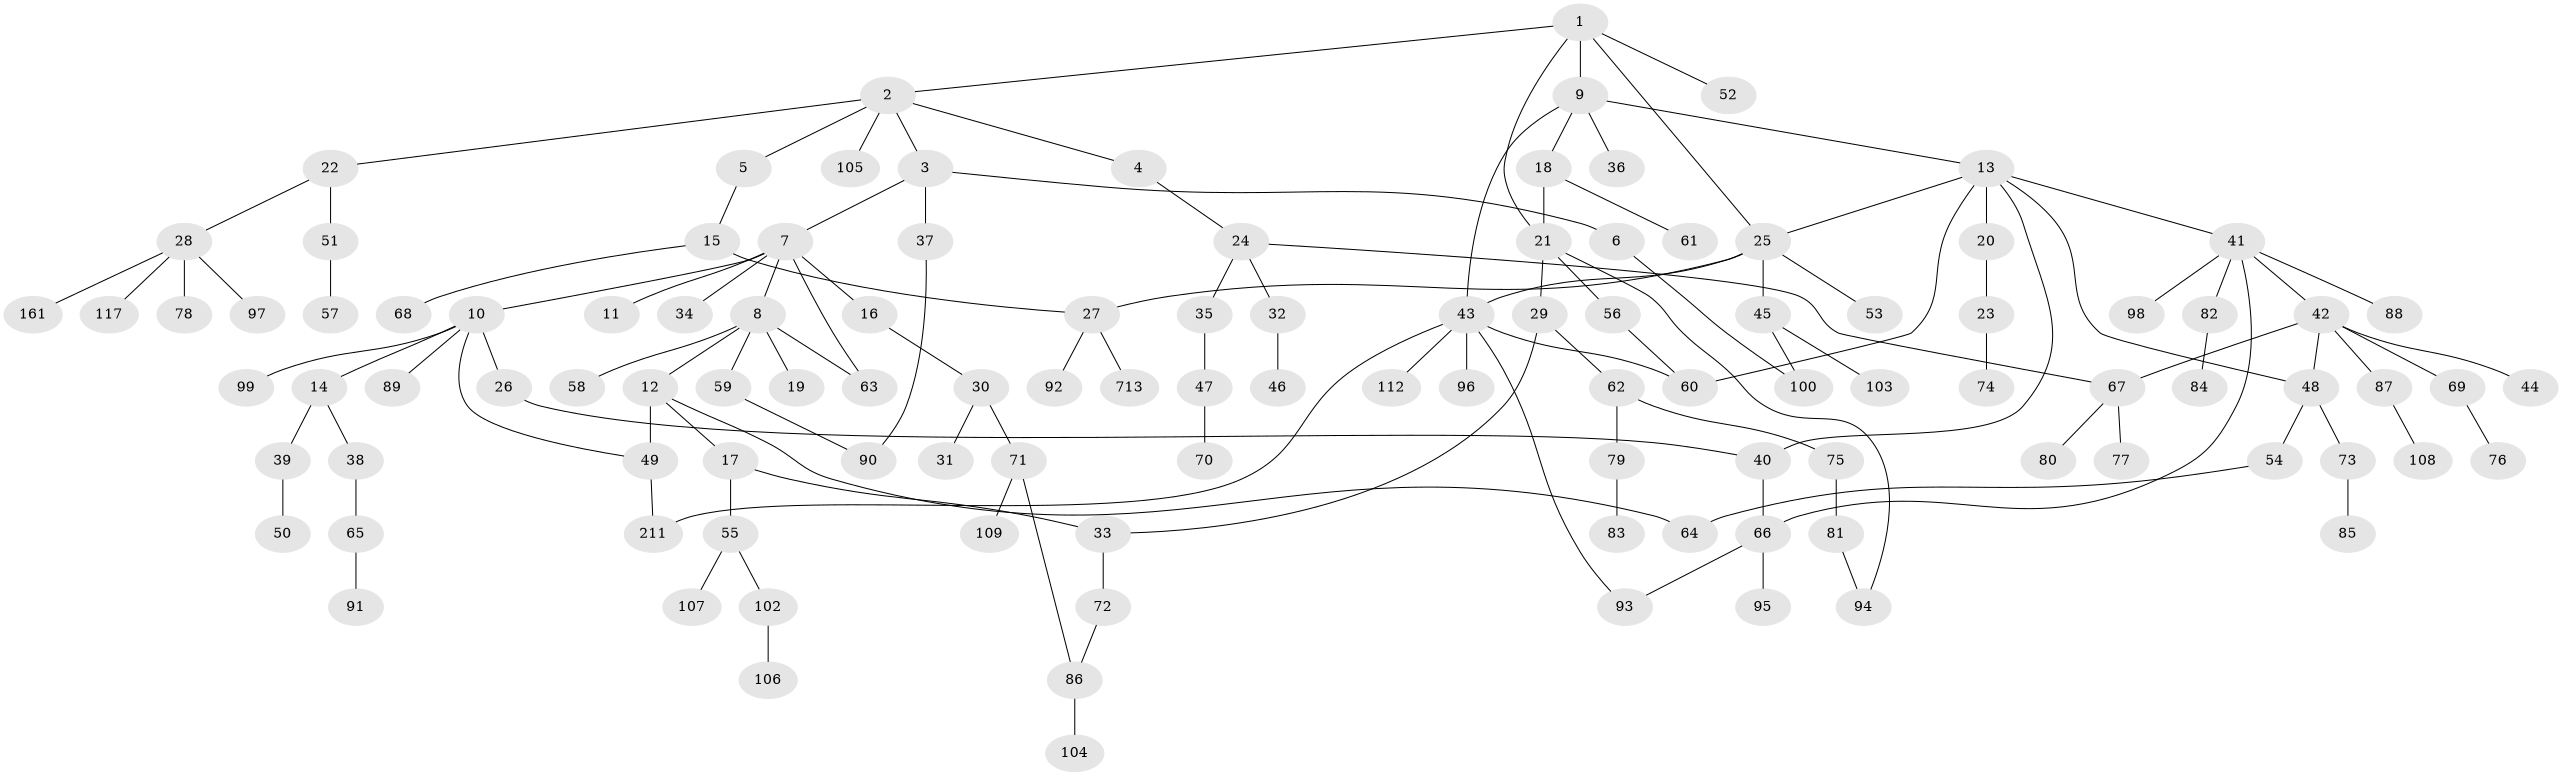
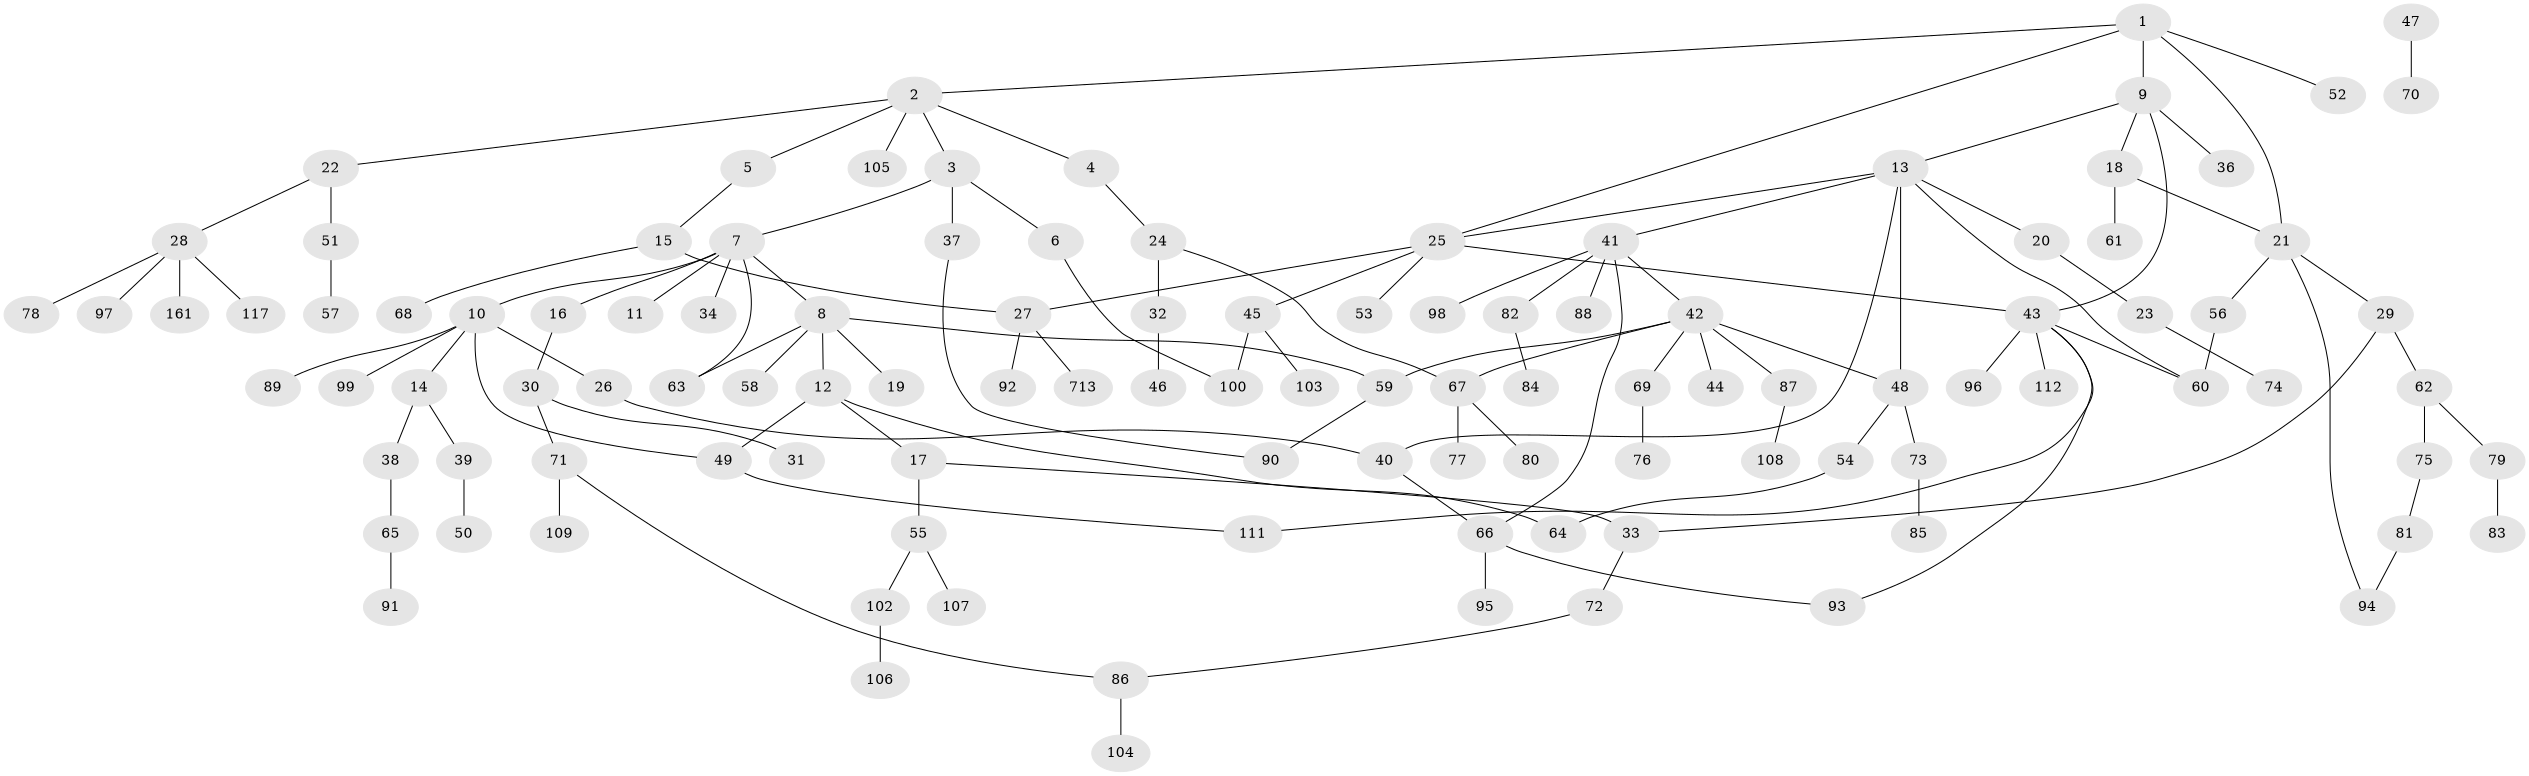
node "35": removed
edge "42" -- "59": added
node "211": label "211" -> "111"
